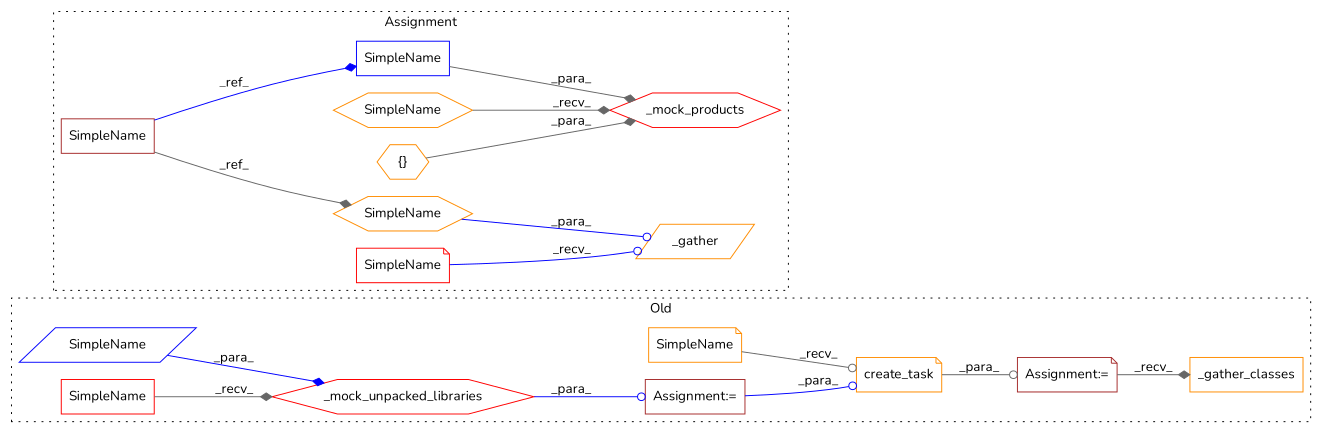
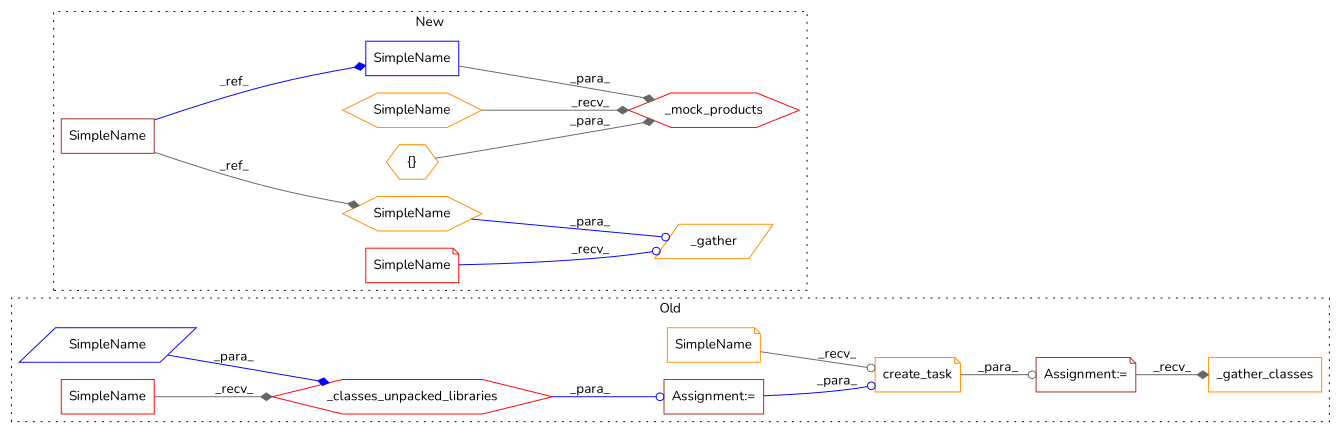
cluster "Assignment": label "Assignment" -> "New"
node "_mock_unpacked_libraries": label "_mock_unpacked_libraries" -> "_classes_unpacked_libraries"
